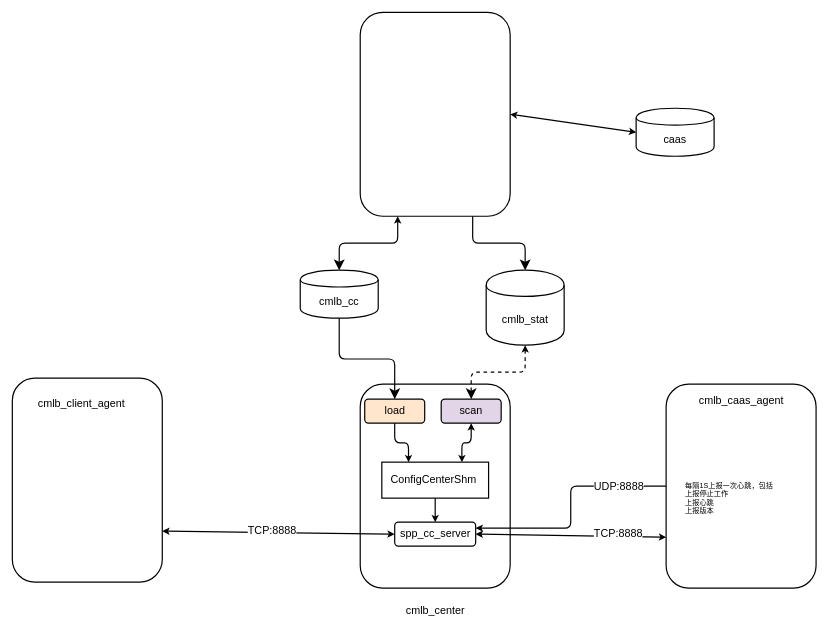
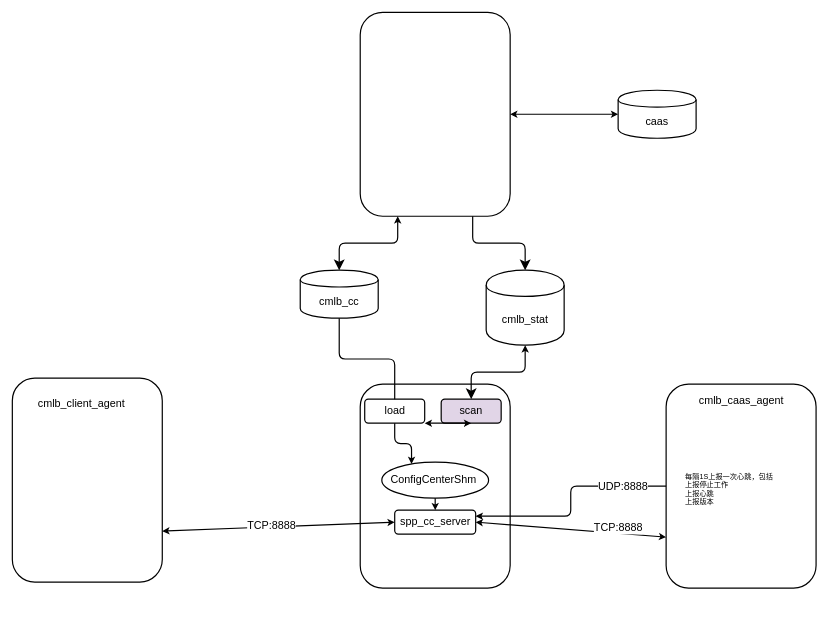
node "caas": moved (675, 132) -> (657, 114)
edge "cmlb_stat" -- "scan": style dashed -> solid
edge "cmlb_cc" -> "load": arrowhead classic -> none
node "load": fillcolor #ffe6cc -> #ffffff
edge "scan" -- "ConfigCenterShm": now "scan" -- "load"
node "ConfigCenterShm": shape rectangle -> ellipse
node "每隔1S上报一次心跳，包括 上报停止工作 上报心跳 上报版本": moved (726, 500) -> (726, 491)
node "spp_cc_server": moved (435, 534) -> (435, 522)
node "cmlb_center": removed
